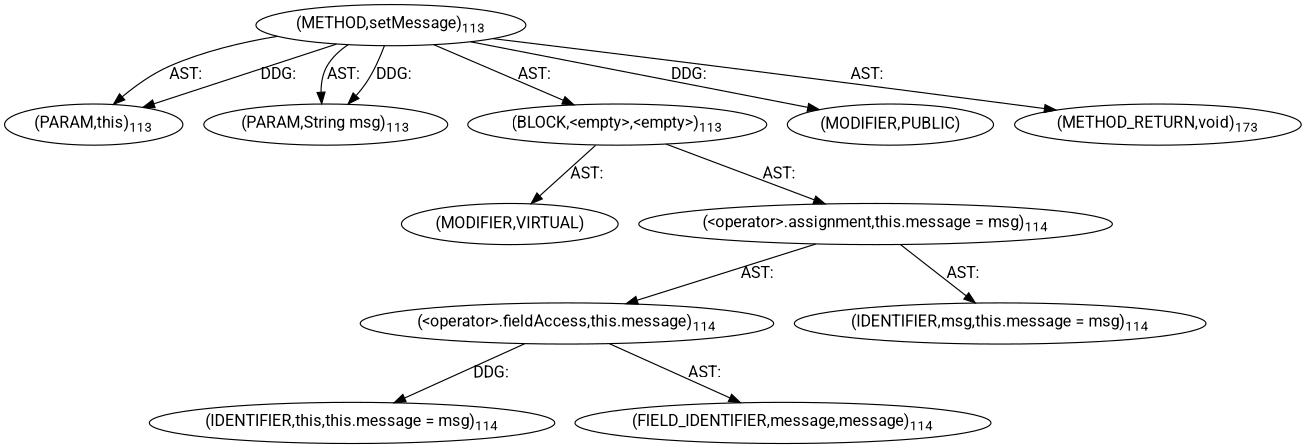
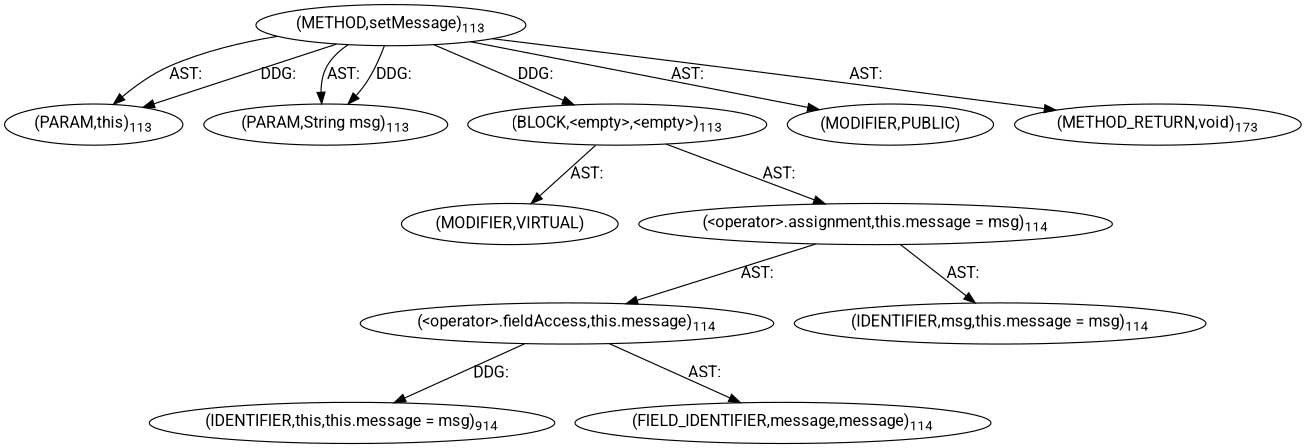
edge "(METHOD,setMessage)" -> "(BLOCK,<empty>,<empty>)": label "AST: " -> "DDG: "
edge "(METHOD,setMessage)" -> "(MODIFIER,PUBLIC)": label "DDG: " -> "AST: "
node "(IDENTIFIER,this,this.message = msg)": text "114" -> "914"
